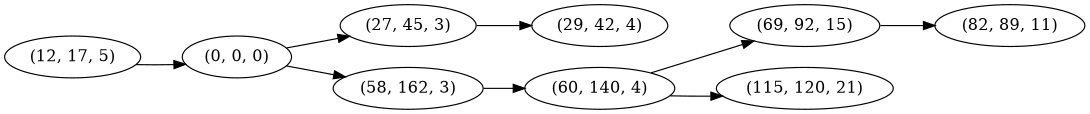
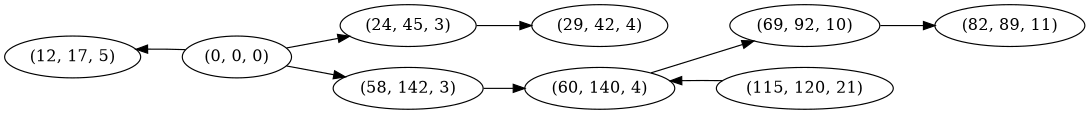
node "(27, 45, 3)": label "(27, 45, 3)" -> "(24, 45, 3)"
node "(69, 92, 15)": label "(69, 92, 15)" -> "(69, 92, 10)"
edge "(12, 17, 5)" -> "(0, 0, 0)": reversed
node "(58, 162, 3)": label "(58, 162, 3)" -> "(58, 142, 3)"
edge "(60, 140, 4)" -> "(115, 120, 21)": reversed
